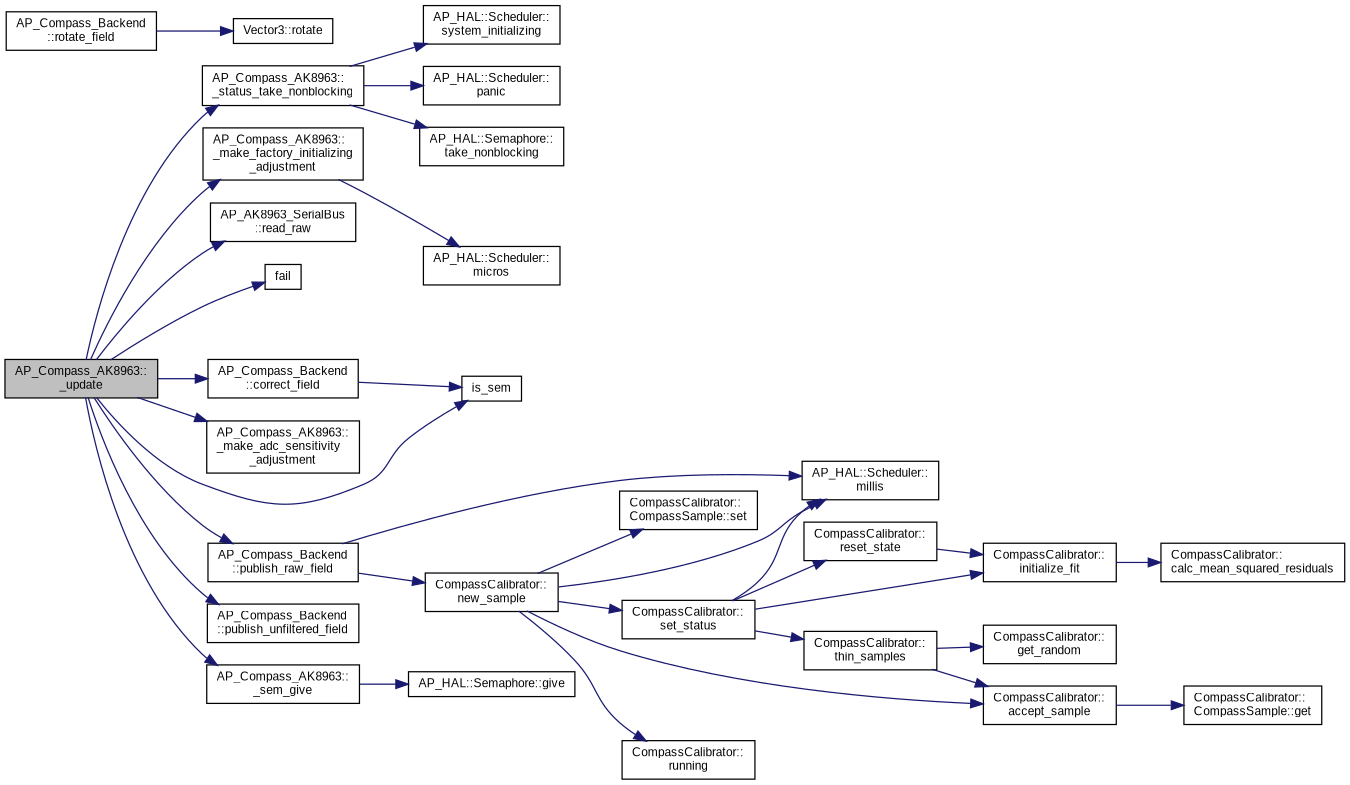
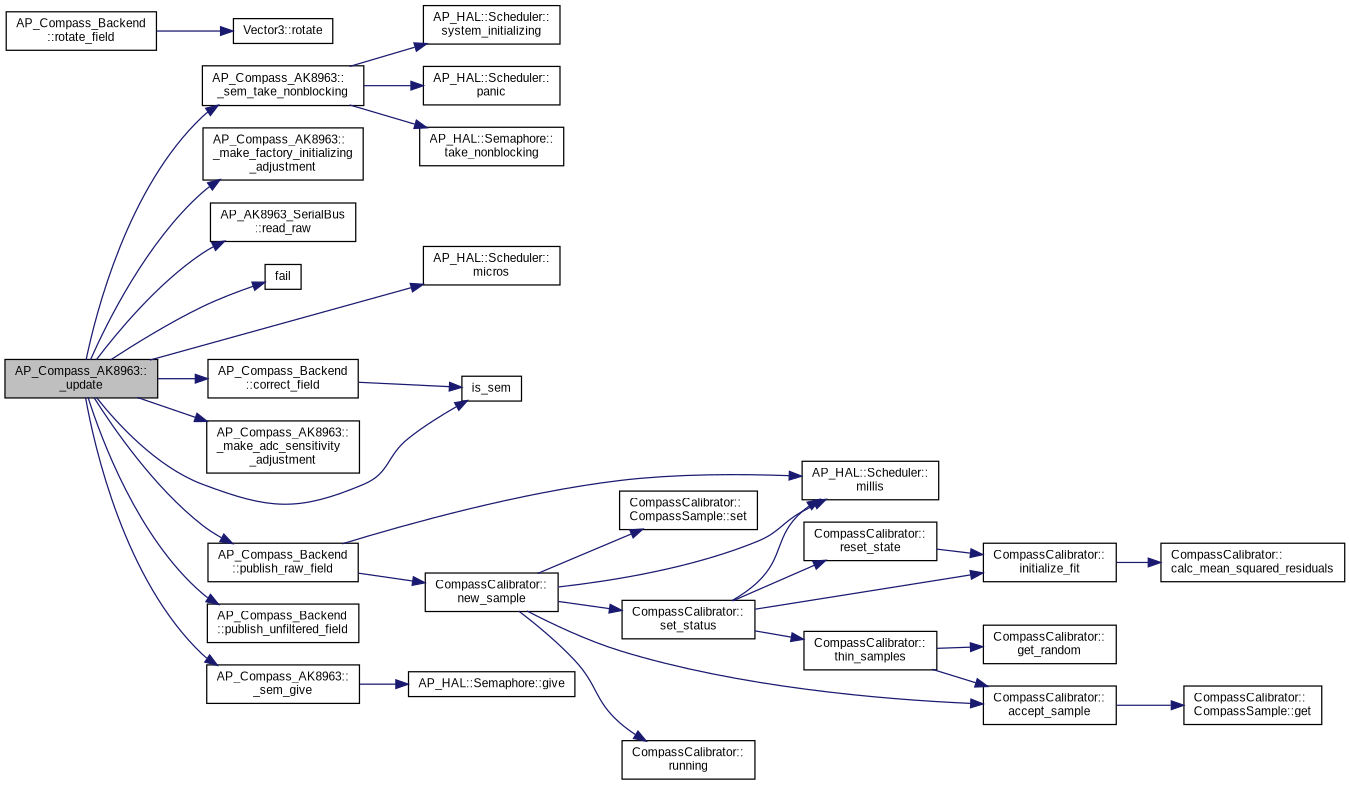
node "AP_Compass_AK8963:: _status_take_nonblocking": label "AP_Compass_AK8963:: _status_take_nonblocking" -> "AP_Compass_AK8963:: _sem_take_nonblocking"
edge "AP_Compass_AK8963:: _make_factory_initializing _adjustment" -> "AP_HAL::Scheduler:: micros": now "AP_Compass_AK8963:: _update" -> "AP_HAL::Scheduler:: micros"
